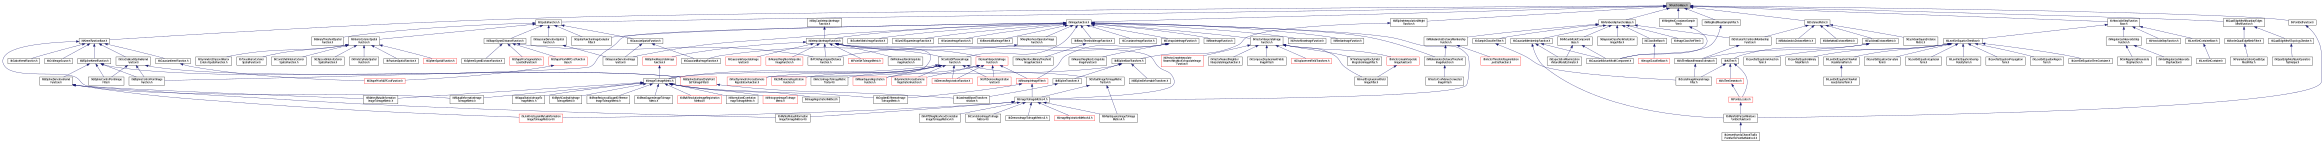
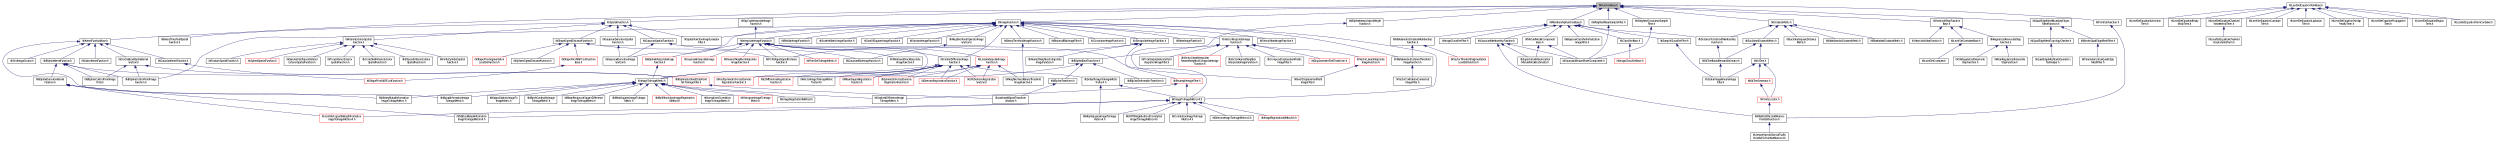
edge "itkLevelSetEquationTermBase.h" -> "itkHeavisideStepFunction Base.h": removed
edge "itkResampleImageFilter.h" -> "itkLinearInterpolateImage Function.h": now "itkNeighborhoodBinaryThreshold ImageFunction.h" -> "itkLinearInterpolateImage Function.h"
